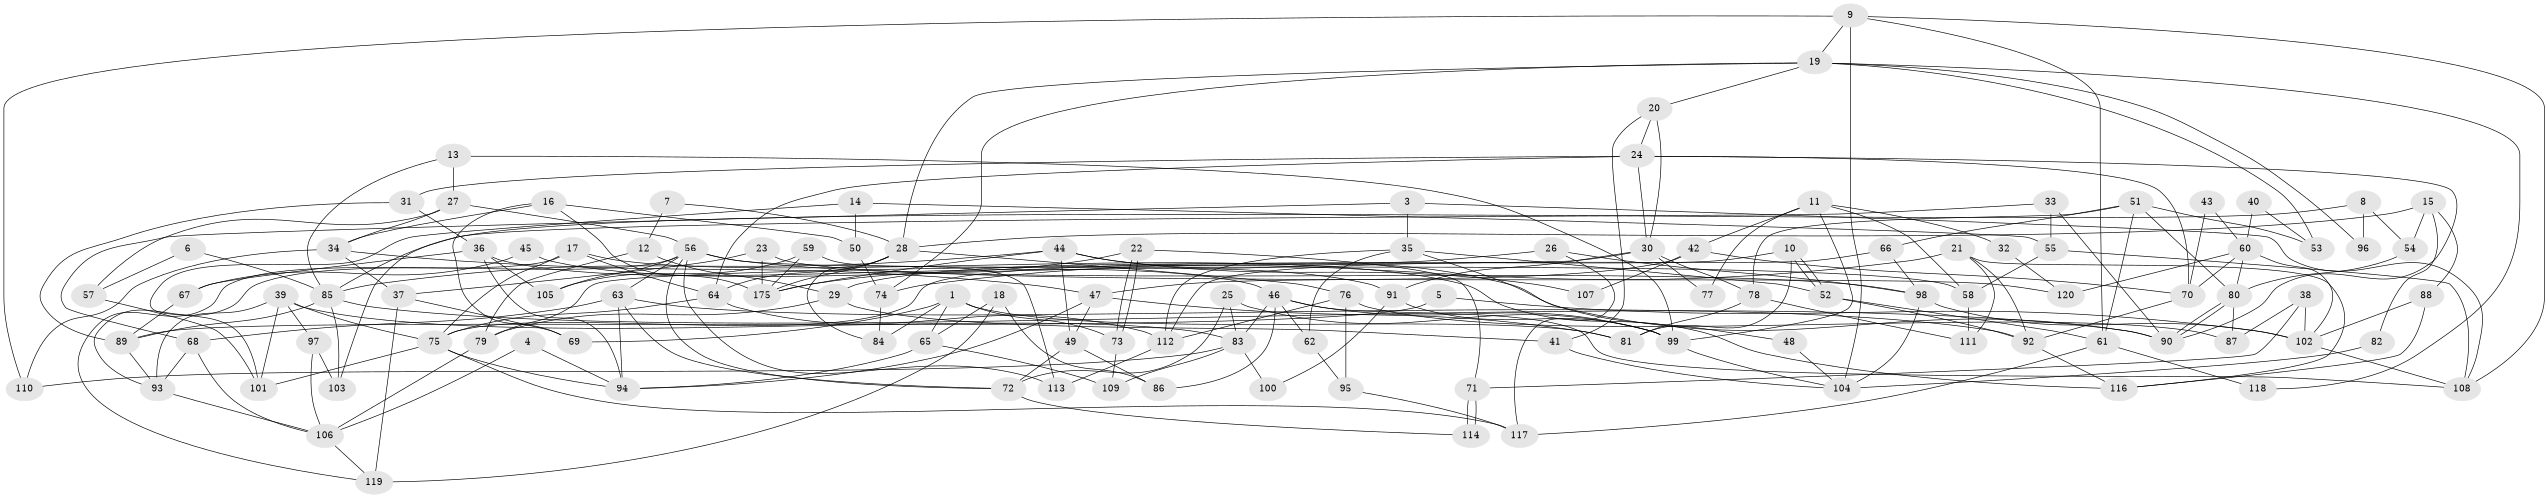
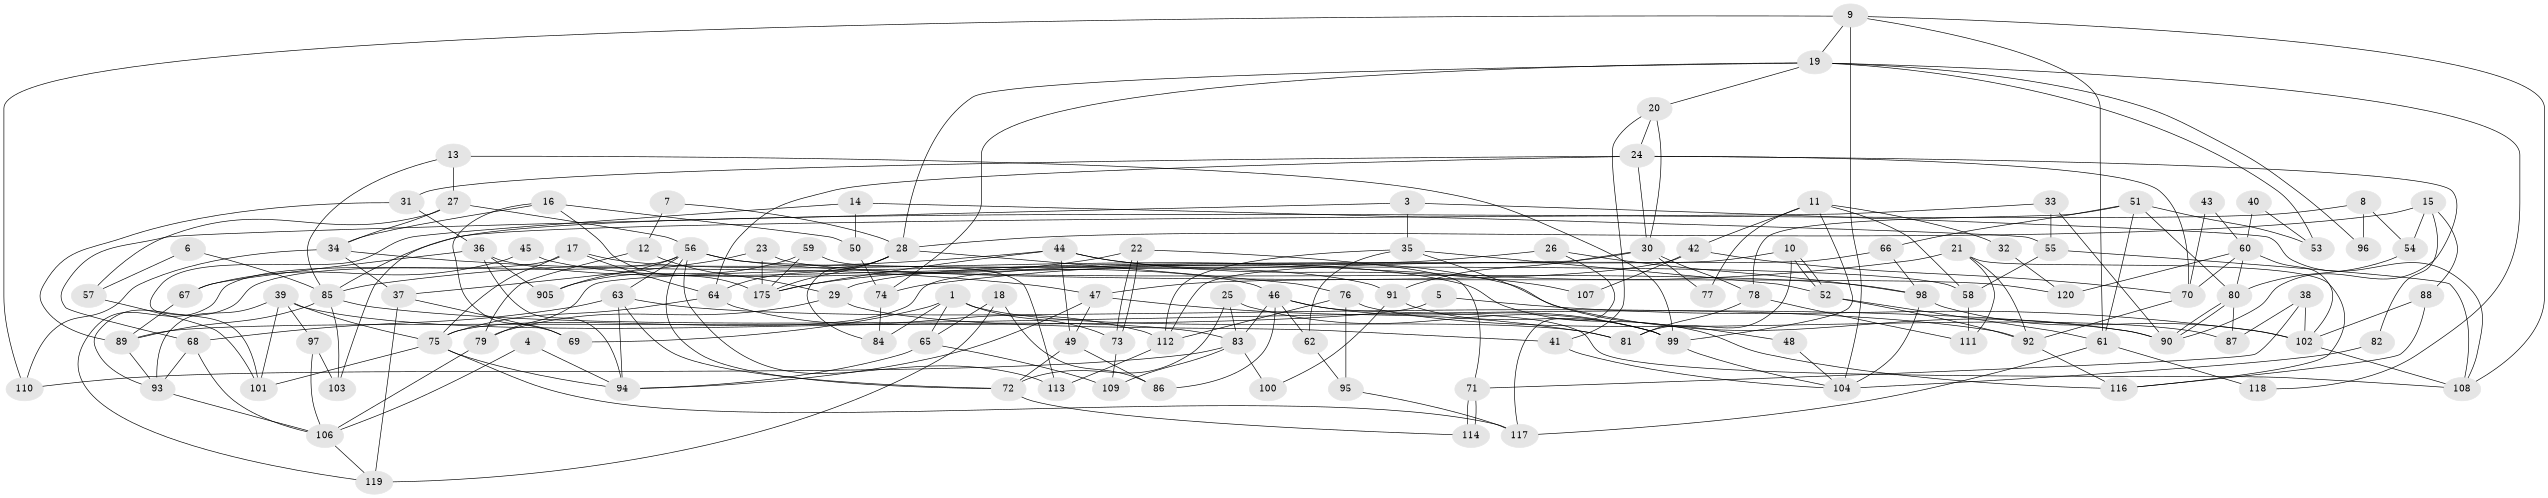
node "105": label "105" -> "905"
